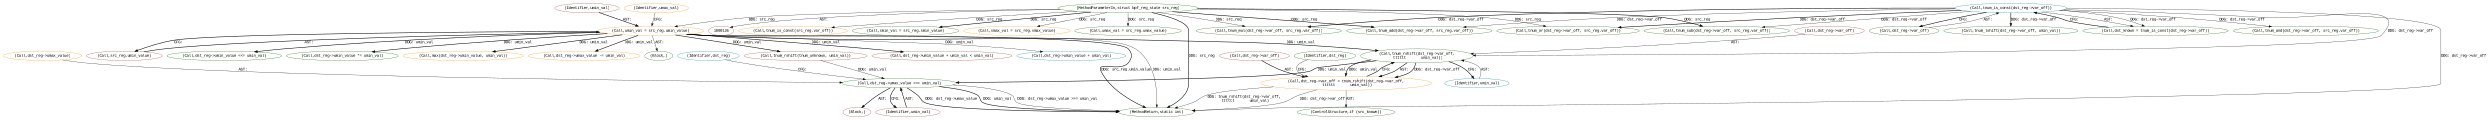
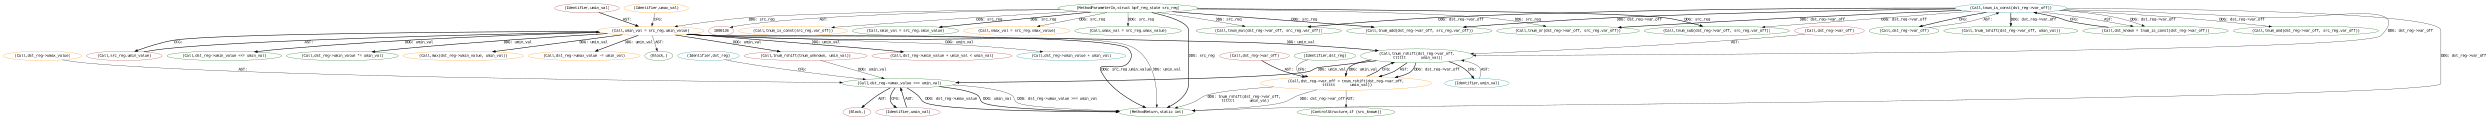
edge "(Call,tnum_is_const(dst_reg->var_off))" -> "(Call,tnum_add(dst_reg->var_off, src_reg.var_off))": style solid -> bold
